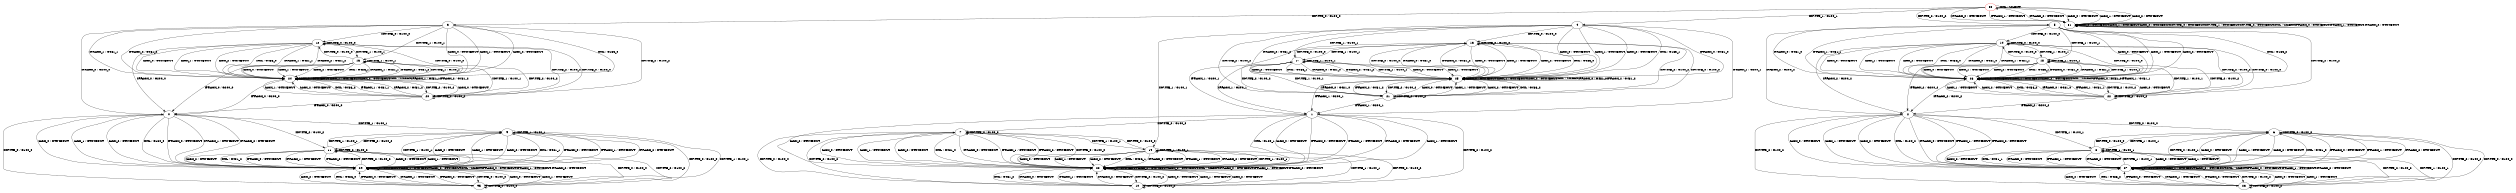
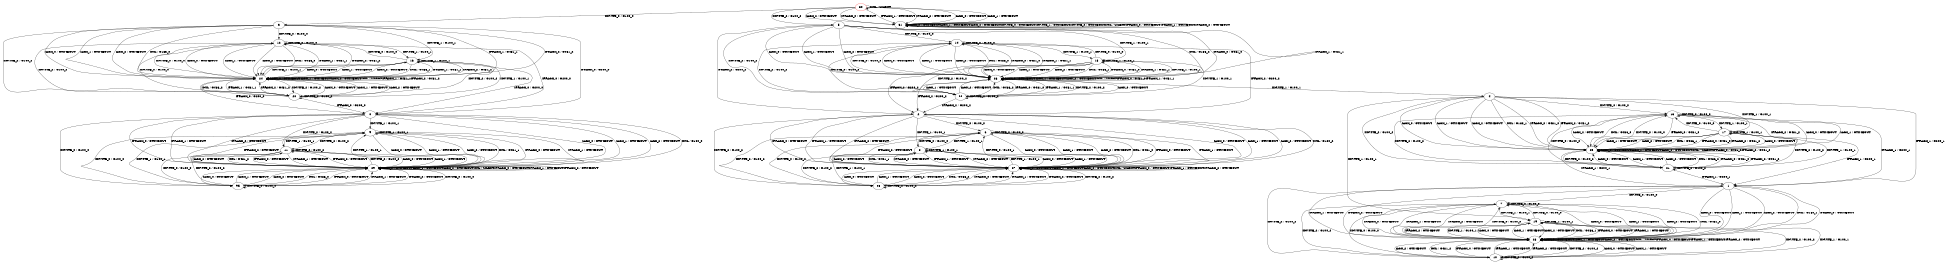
edge "30" -> "4": now "26" -> "4"
edge "25" -> "17": removed, label "IINVITE_1 / O100_1"
